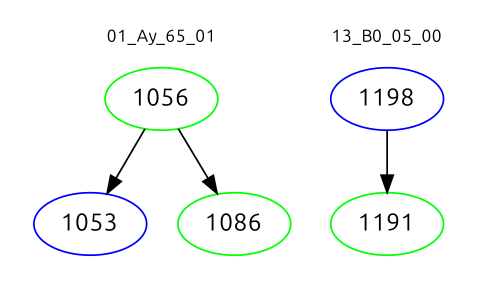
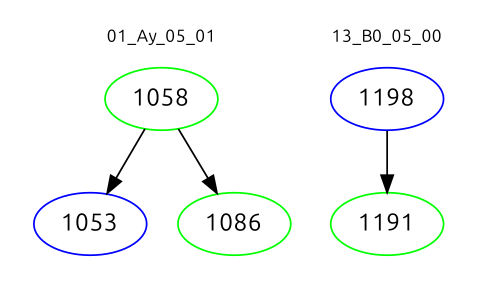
cluster "01_Ay_65_01": label "01_Ay_65_01" -> "01_Ay_05_01"
node "1056": label "1056" -> "1058"
